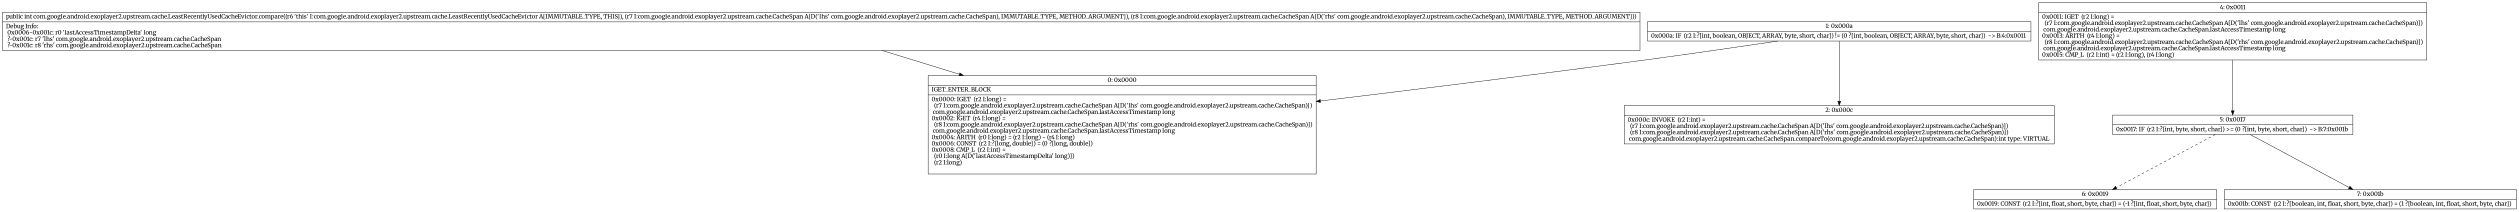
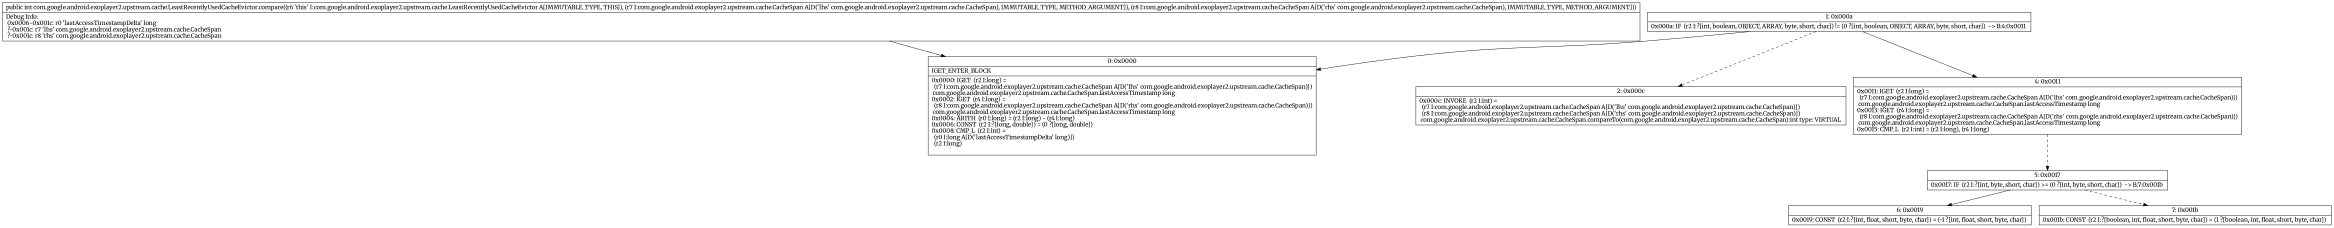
node "4: 0x0011": text "0x0013: ARITH  (r4 I:long) =" -> "0x0013: IGET  (r4 I:long) ="
edge "1: 0x000a" -> "4: 0x0011": added
edge "1: 0x000a" -> "2: 0x000c": style solid -> dashed
edge "4: 0x0011" -> "5: 0x0017": style solid -> dashed
edge "5: 0x0017" -> "6: 0x0019": style dashed -> solid
edge "5: 0x0017" -> "7: 0x001b": style solid -> dashed
